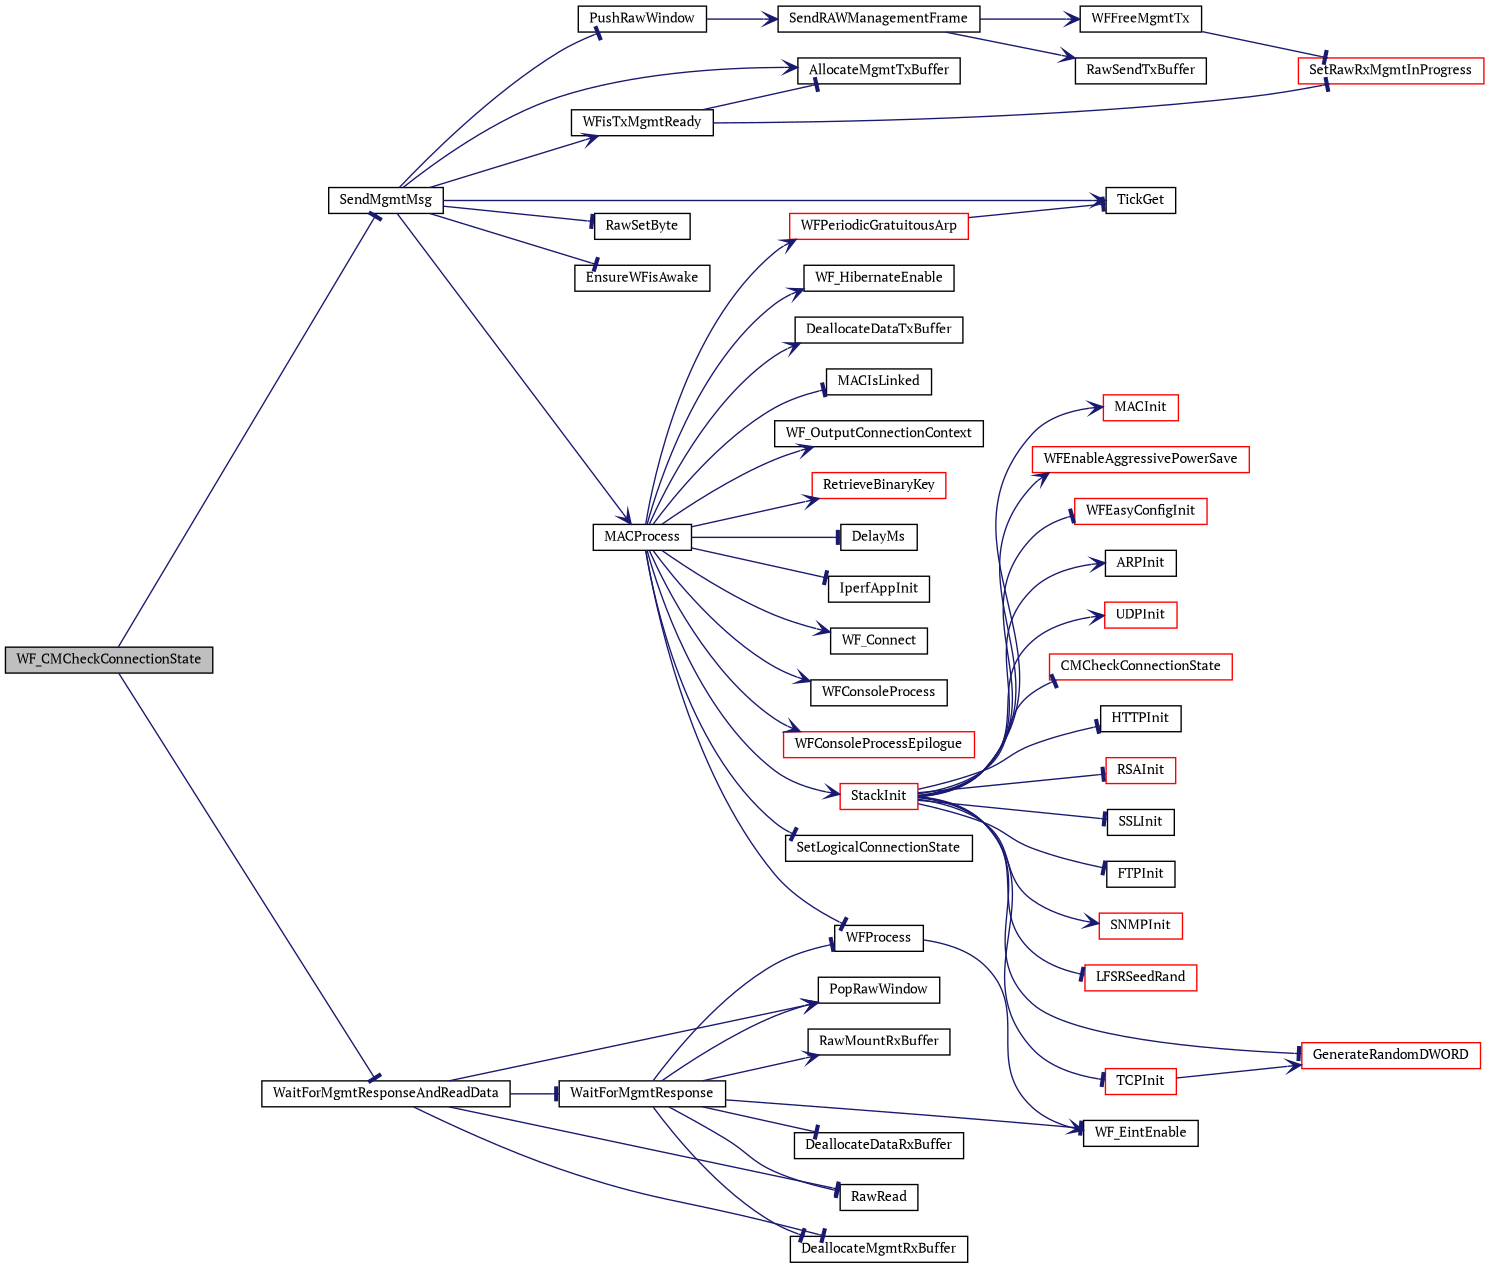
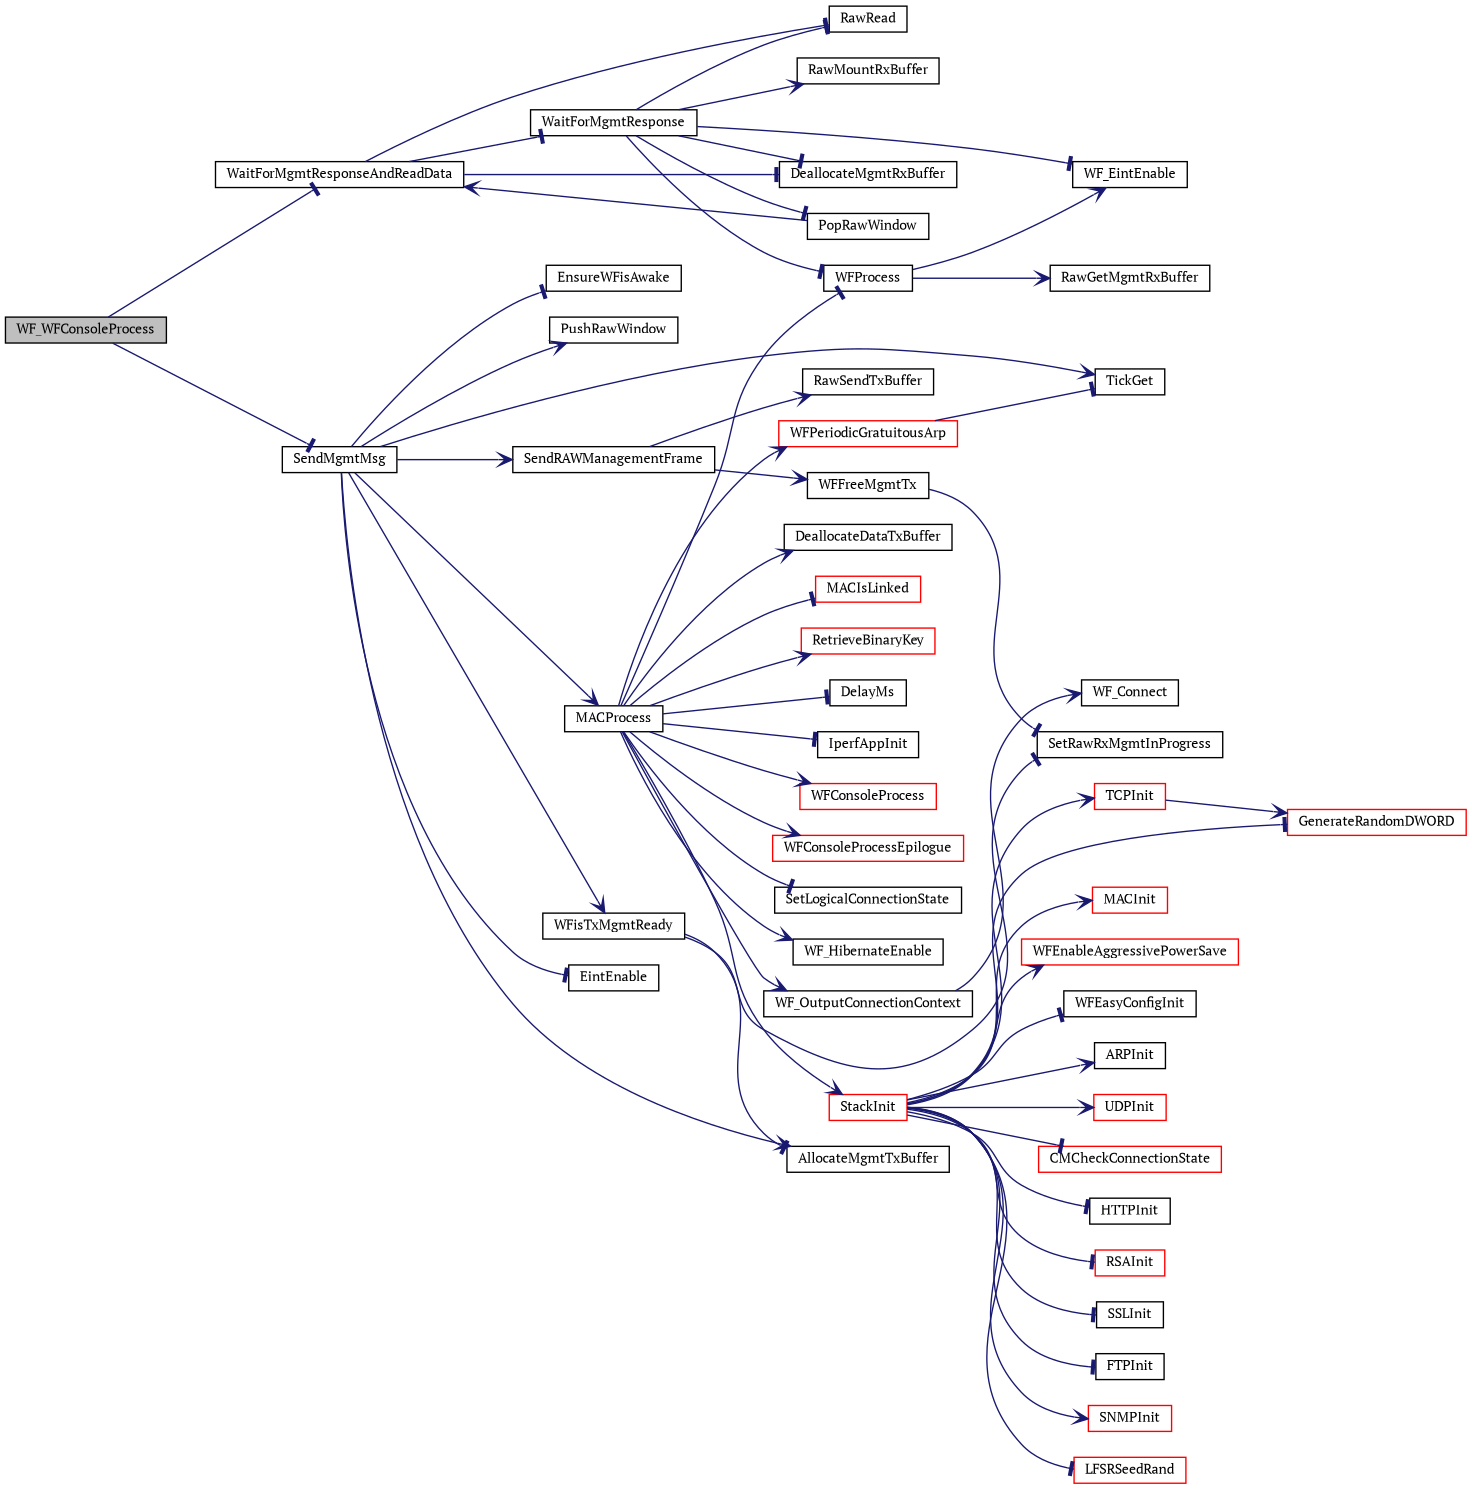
edge "PushRawWindow" -> "SendRAWManagementFrame": now "SendMgmtMsg" -> "SendRAWManagementFrame"
node "SetRawRxMgmtInProgress": color red -> black
edge "SendMgmtMsg" -> "PushRawWindow": arrowhead tee -> vee
node "RawSetByte": label "RawSetByte" -> "EintEnable"
node "RawGetMgmtRxBuffer": added
node "MACIsLinked": color black -> red
node "WFEasyConfigInit": color red -> black
edge "MACProcess" -> "WF_Connect": now "WF_OutputConnectionContext" -> "WF_Connect"
node "WF_CMCheckConnectionState": label "WF_CMCheckConnectionState" -> "WF_WFConsoleProcess"
node "WFConsoleProcess": color black -> red
edge "StackInit" -> "TCPInit": arrowhead tee -> vee
edge "WaitForMgmtResponse" -> "PopRawWindow": arrowhead vee -> tee
edge "WaitForMgmtResponseAndReadData" -> "PopRawWindow": reversed
node "DeallocateDataRxBuffer": removed
